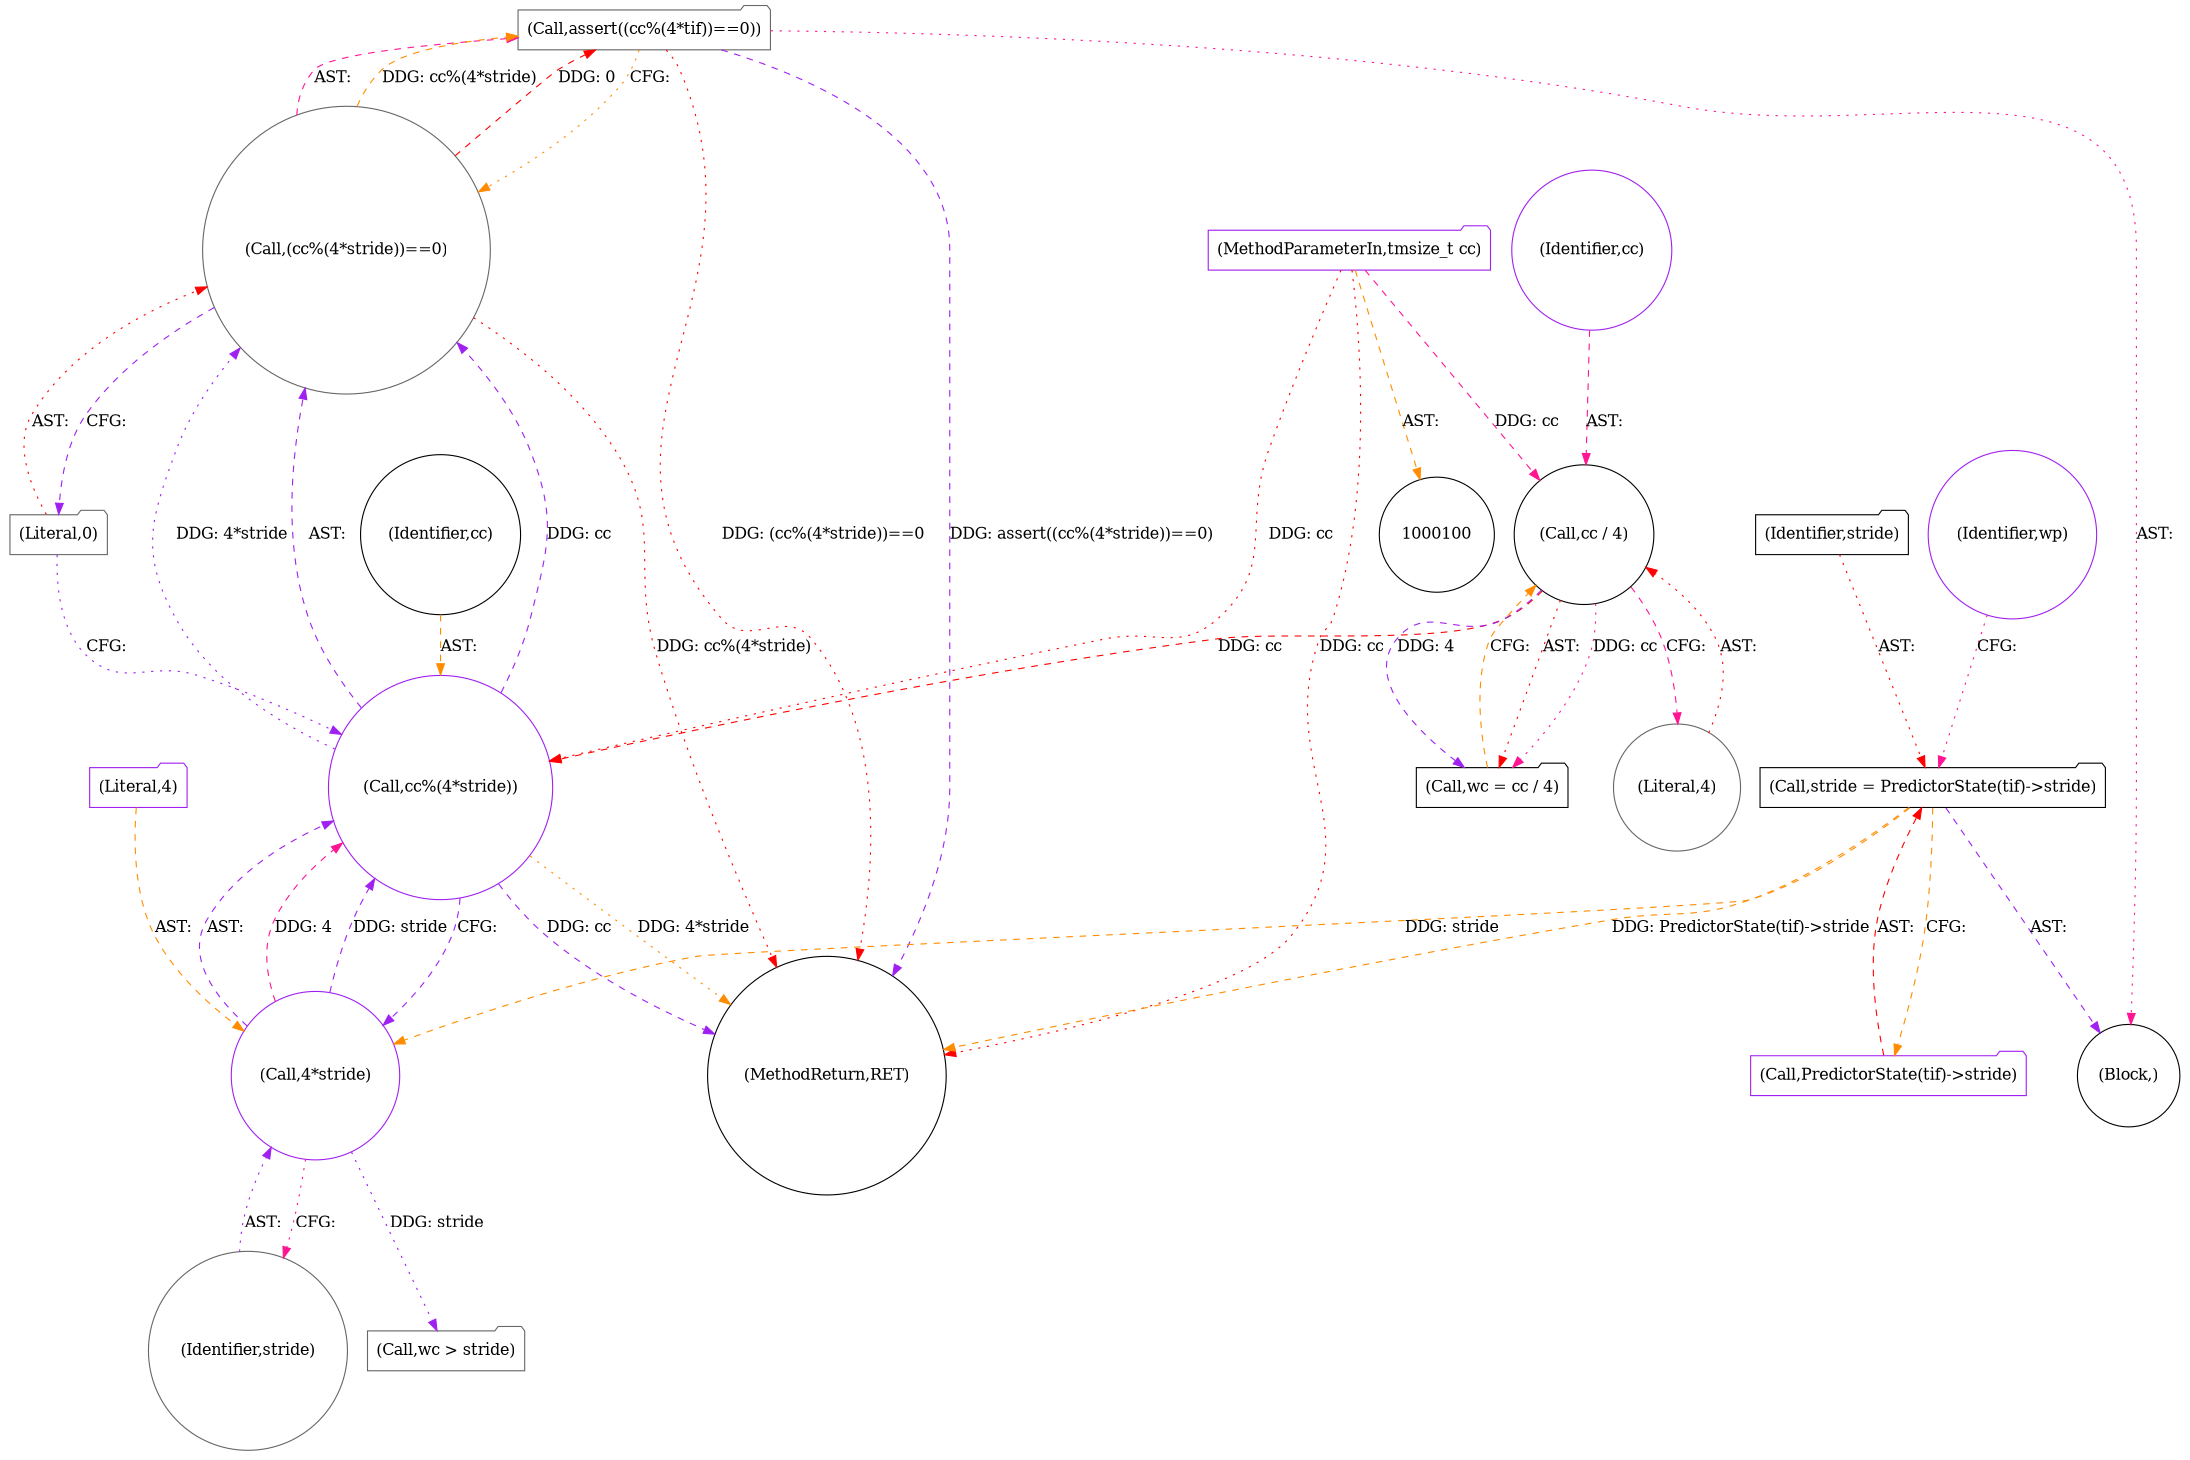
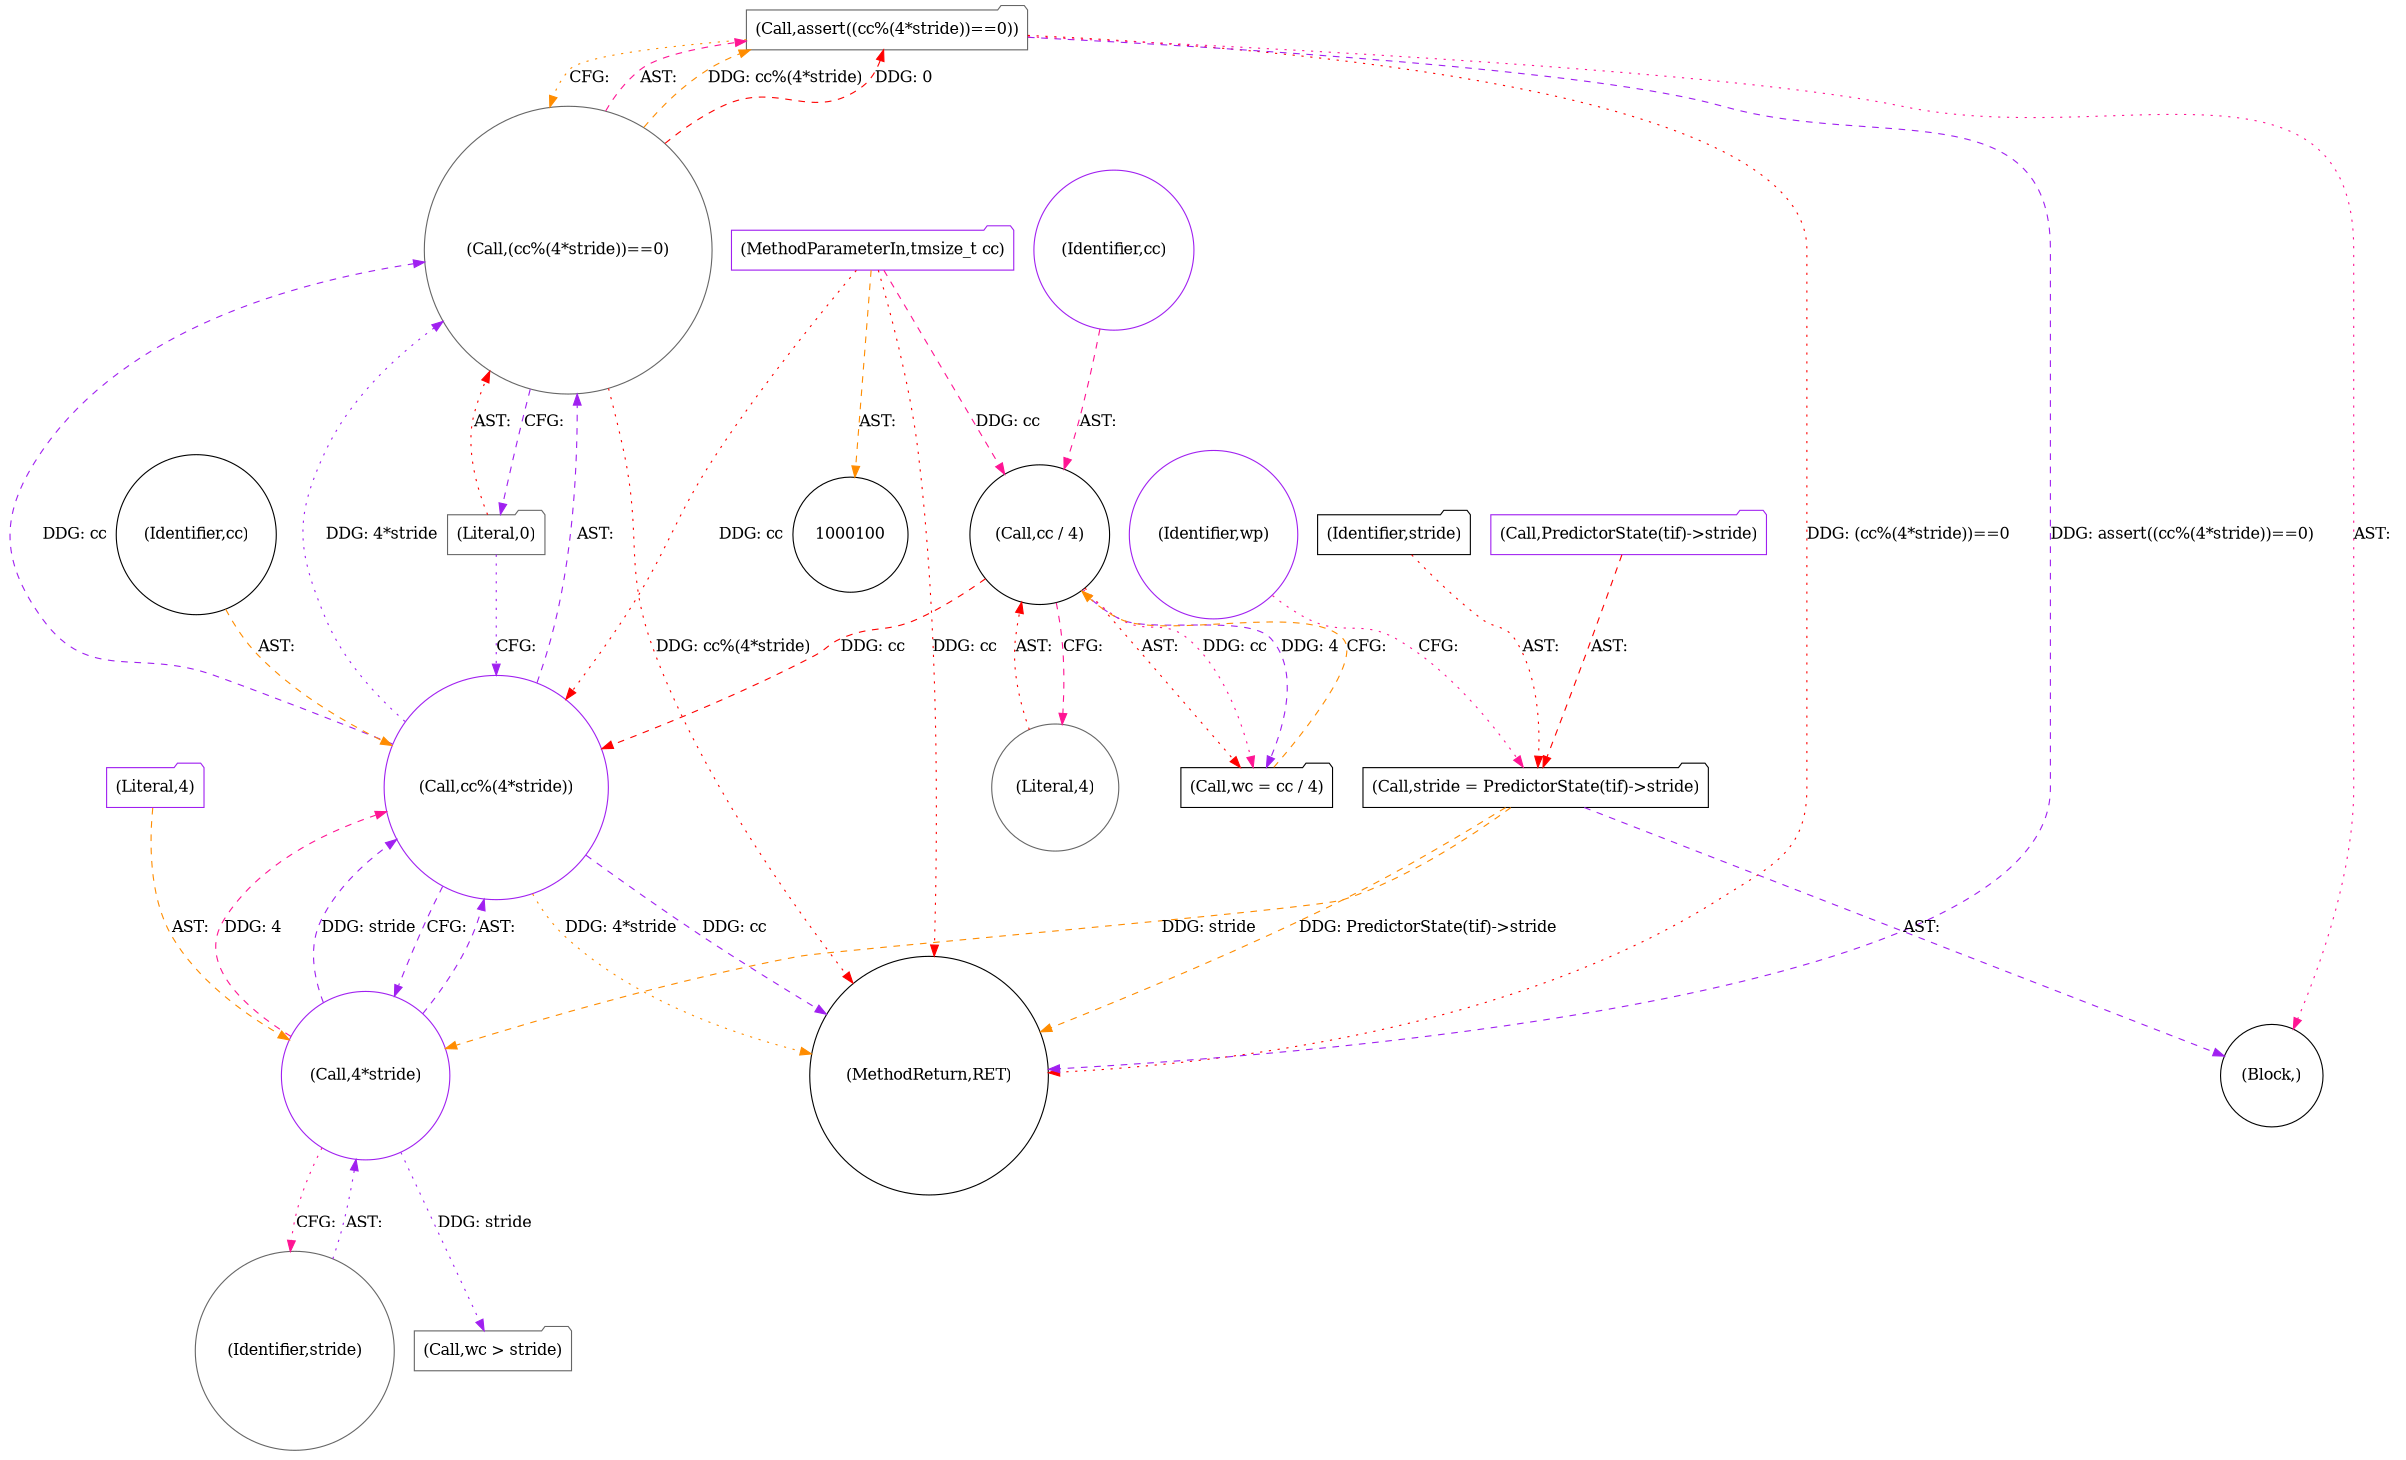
node "(Call,assert((cc%(4*tif))==0))": label "(Call,assert((cc%(4*tif))==0))" -> "(Call,assert((cc%(4*stride))==0))"
edge "(Call,stride = PredictorState(tif)->stride)" -> "(Call,PredictorState(tif)->stride)": removed, label "CFG:"
